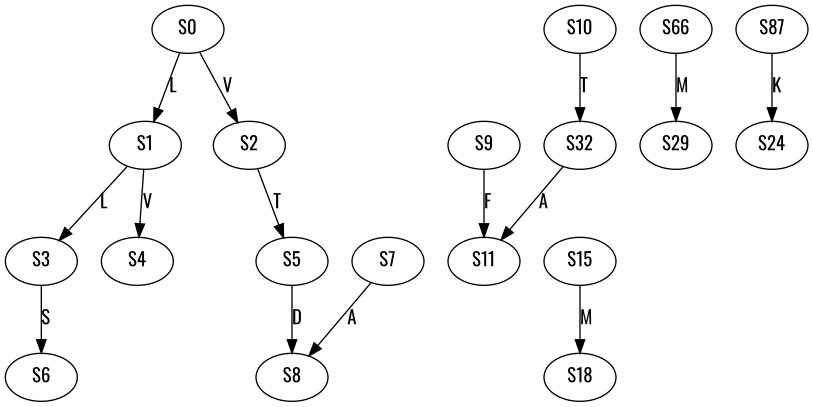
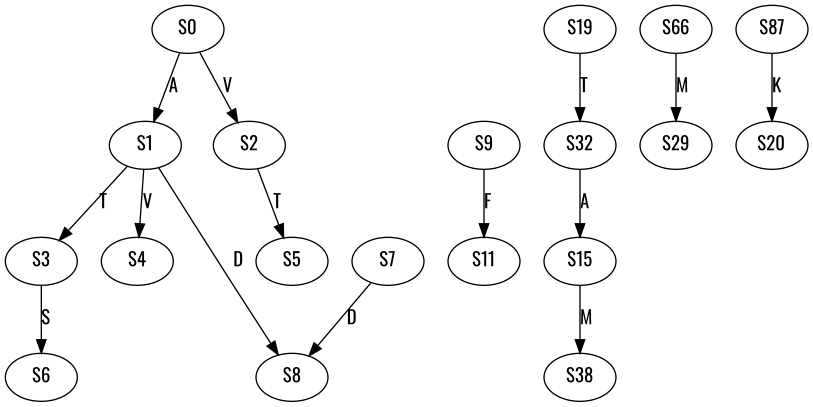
node "S10": label "S10" -> "S19"
edge "S0" -> "S1": label "L" -> "A"
node "S24": label "S24" -> "S20"
edge "S32" -> "S11": now "S32" -> "S15"
edge "S1" -> "S3": label "L" -> "T"
edge "S5" -> "S8": now "S1" -> "S8"
edge "S7" -> "S8": label "A" -> "D"
node "S18": label "S18" -> "S38"
